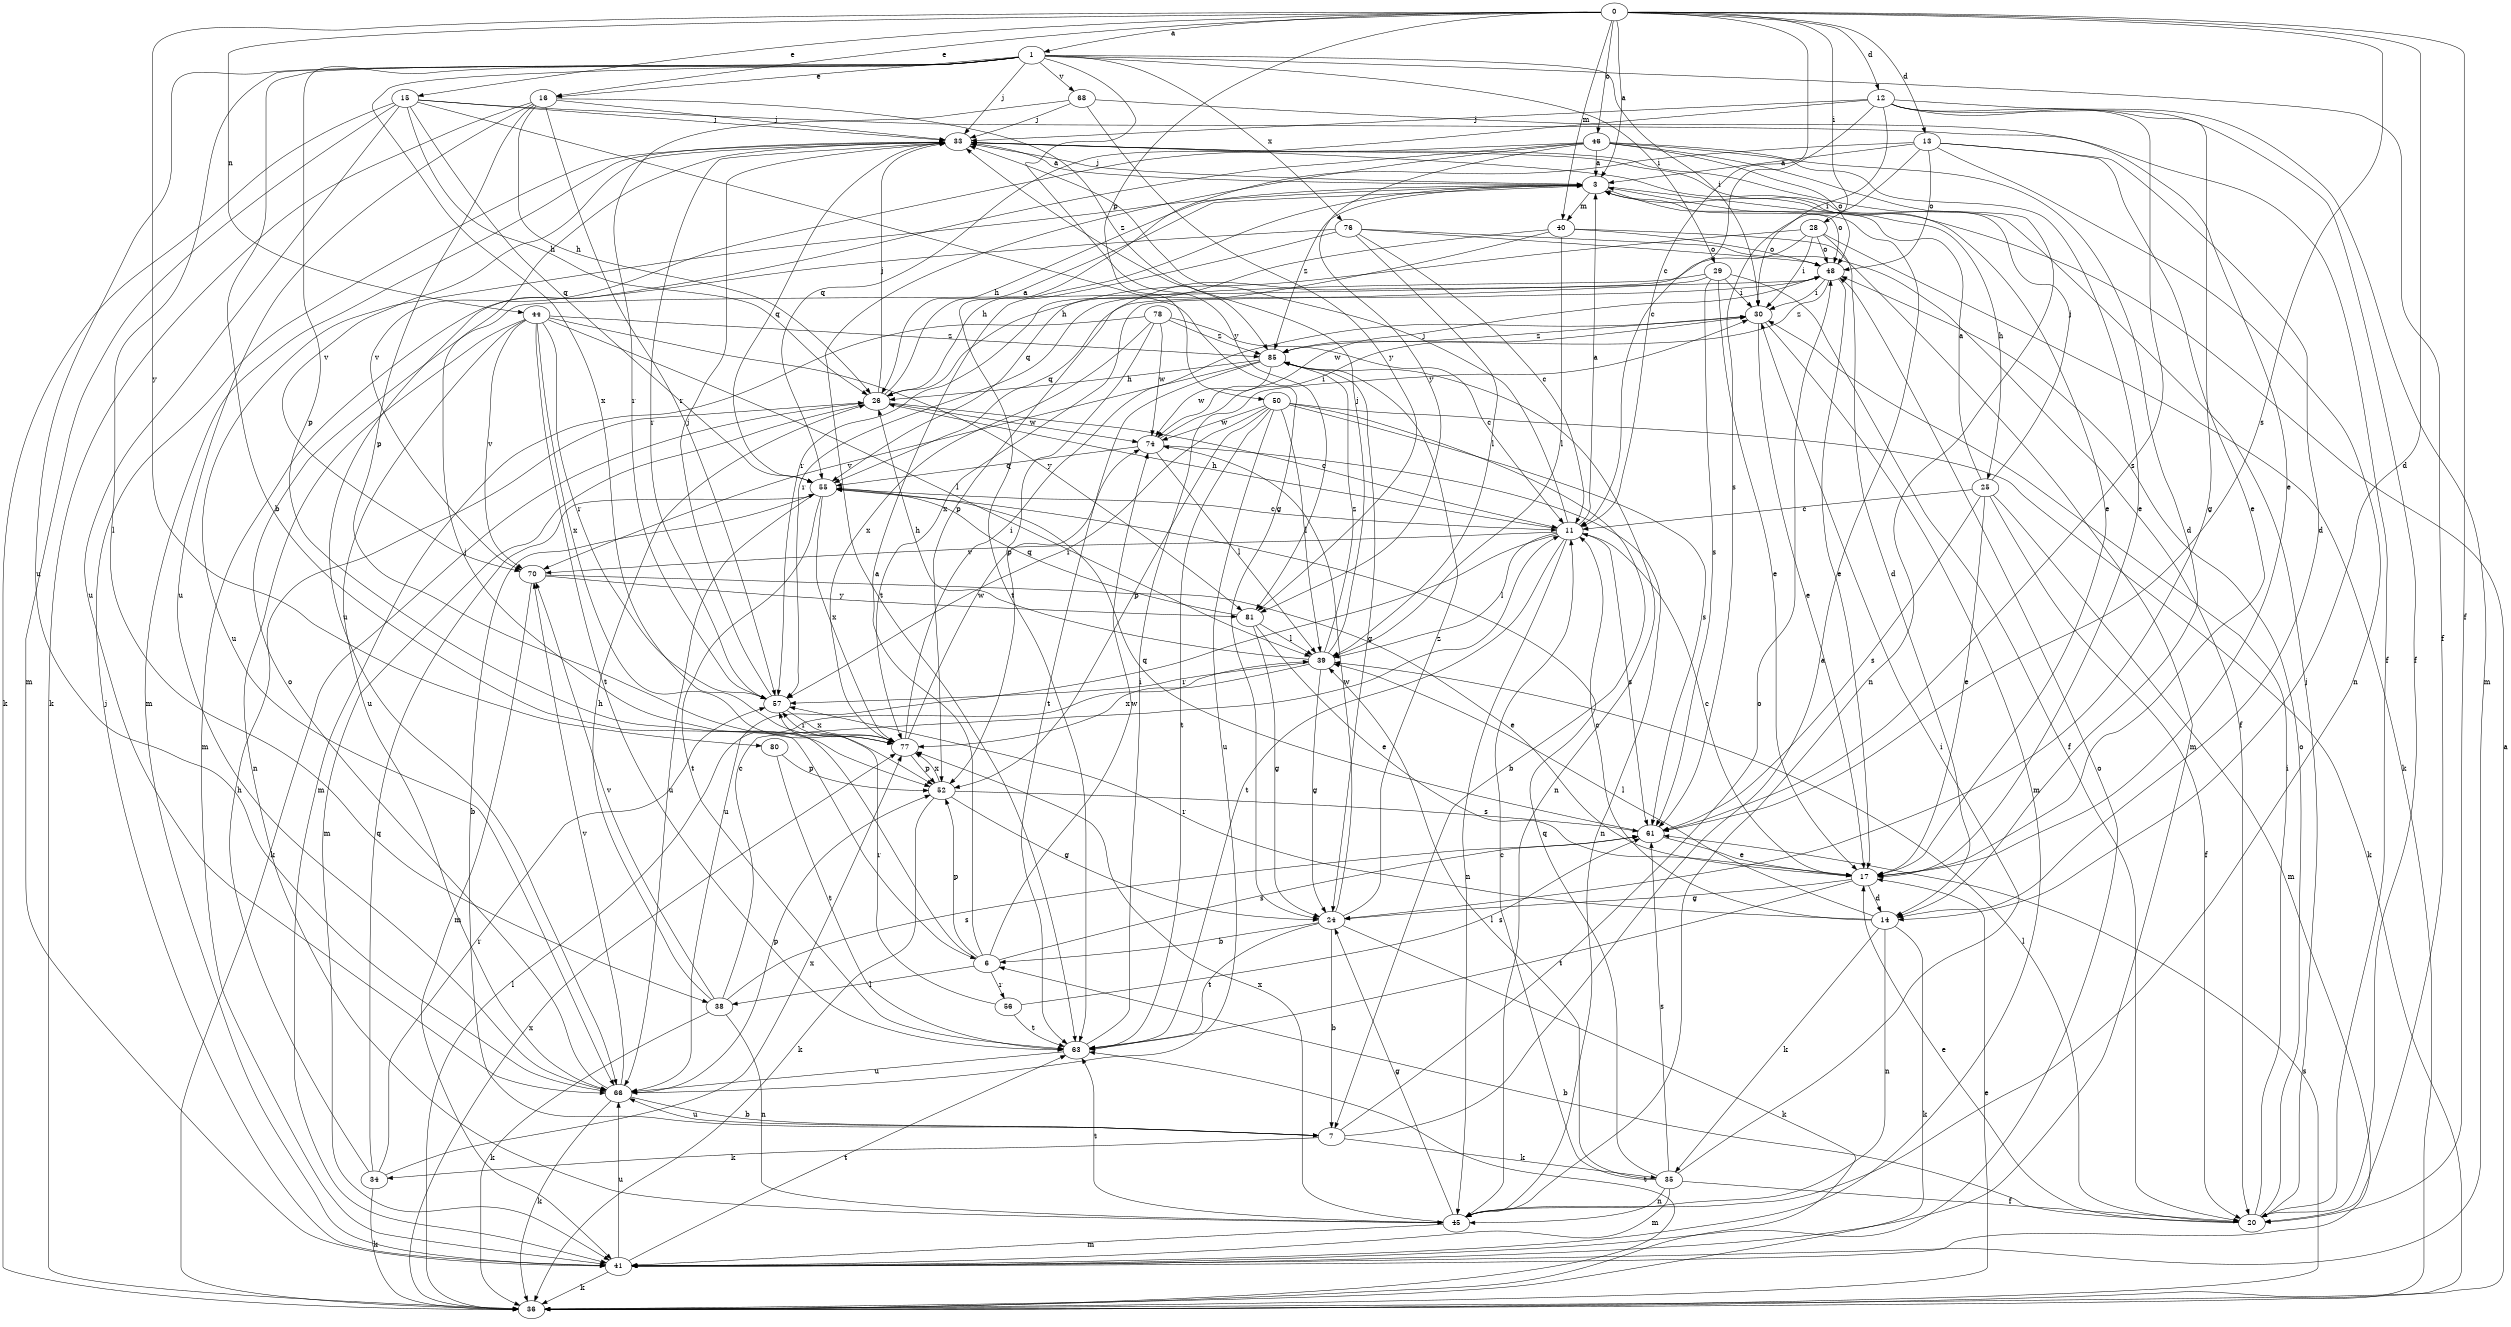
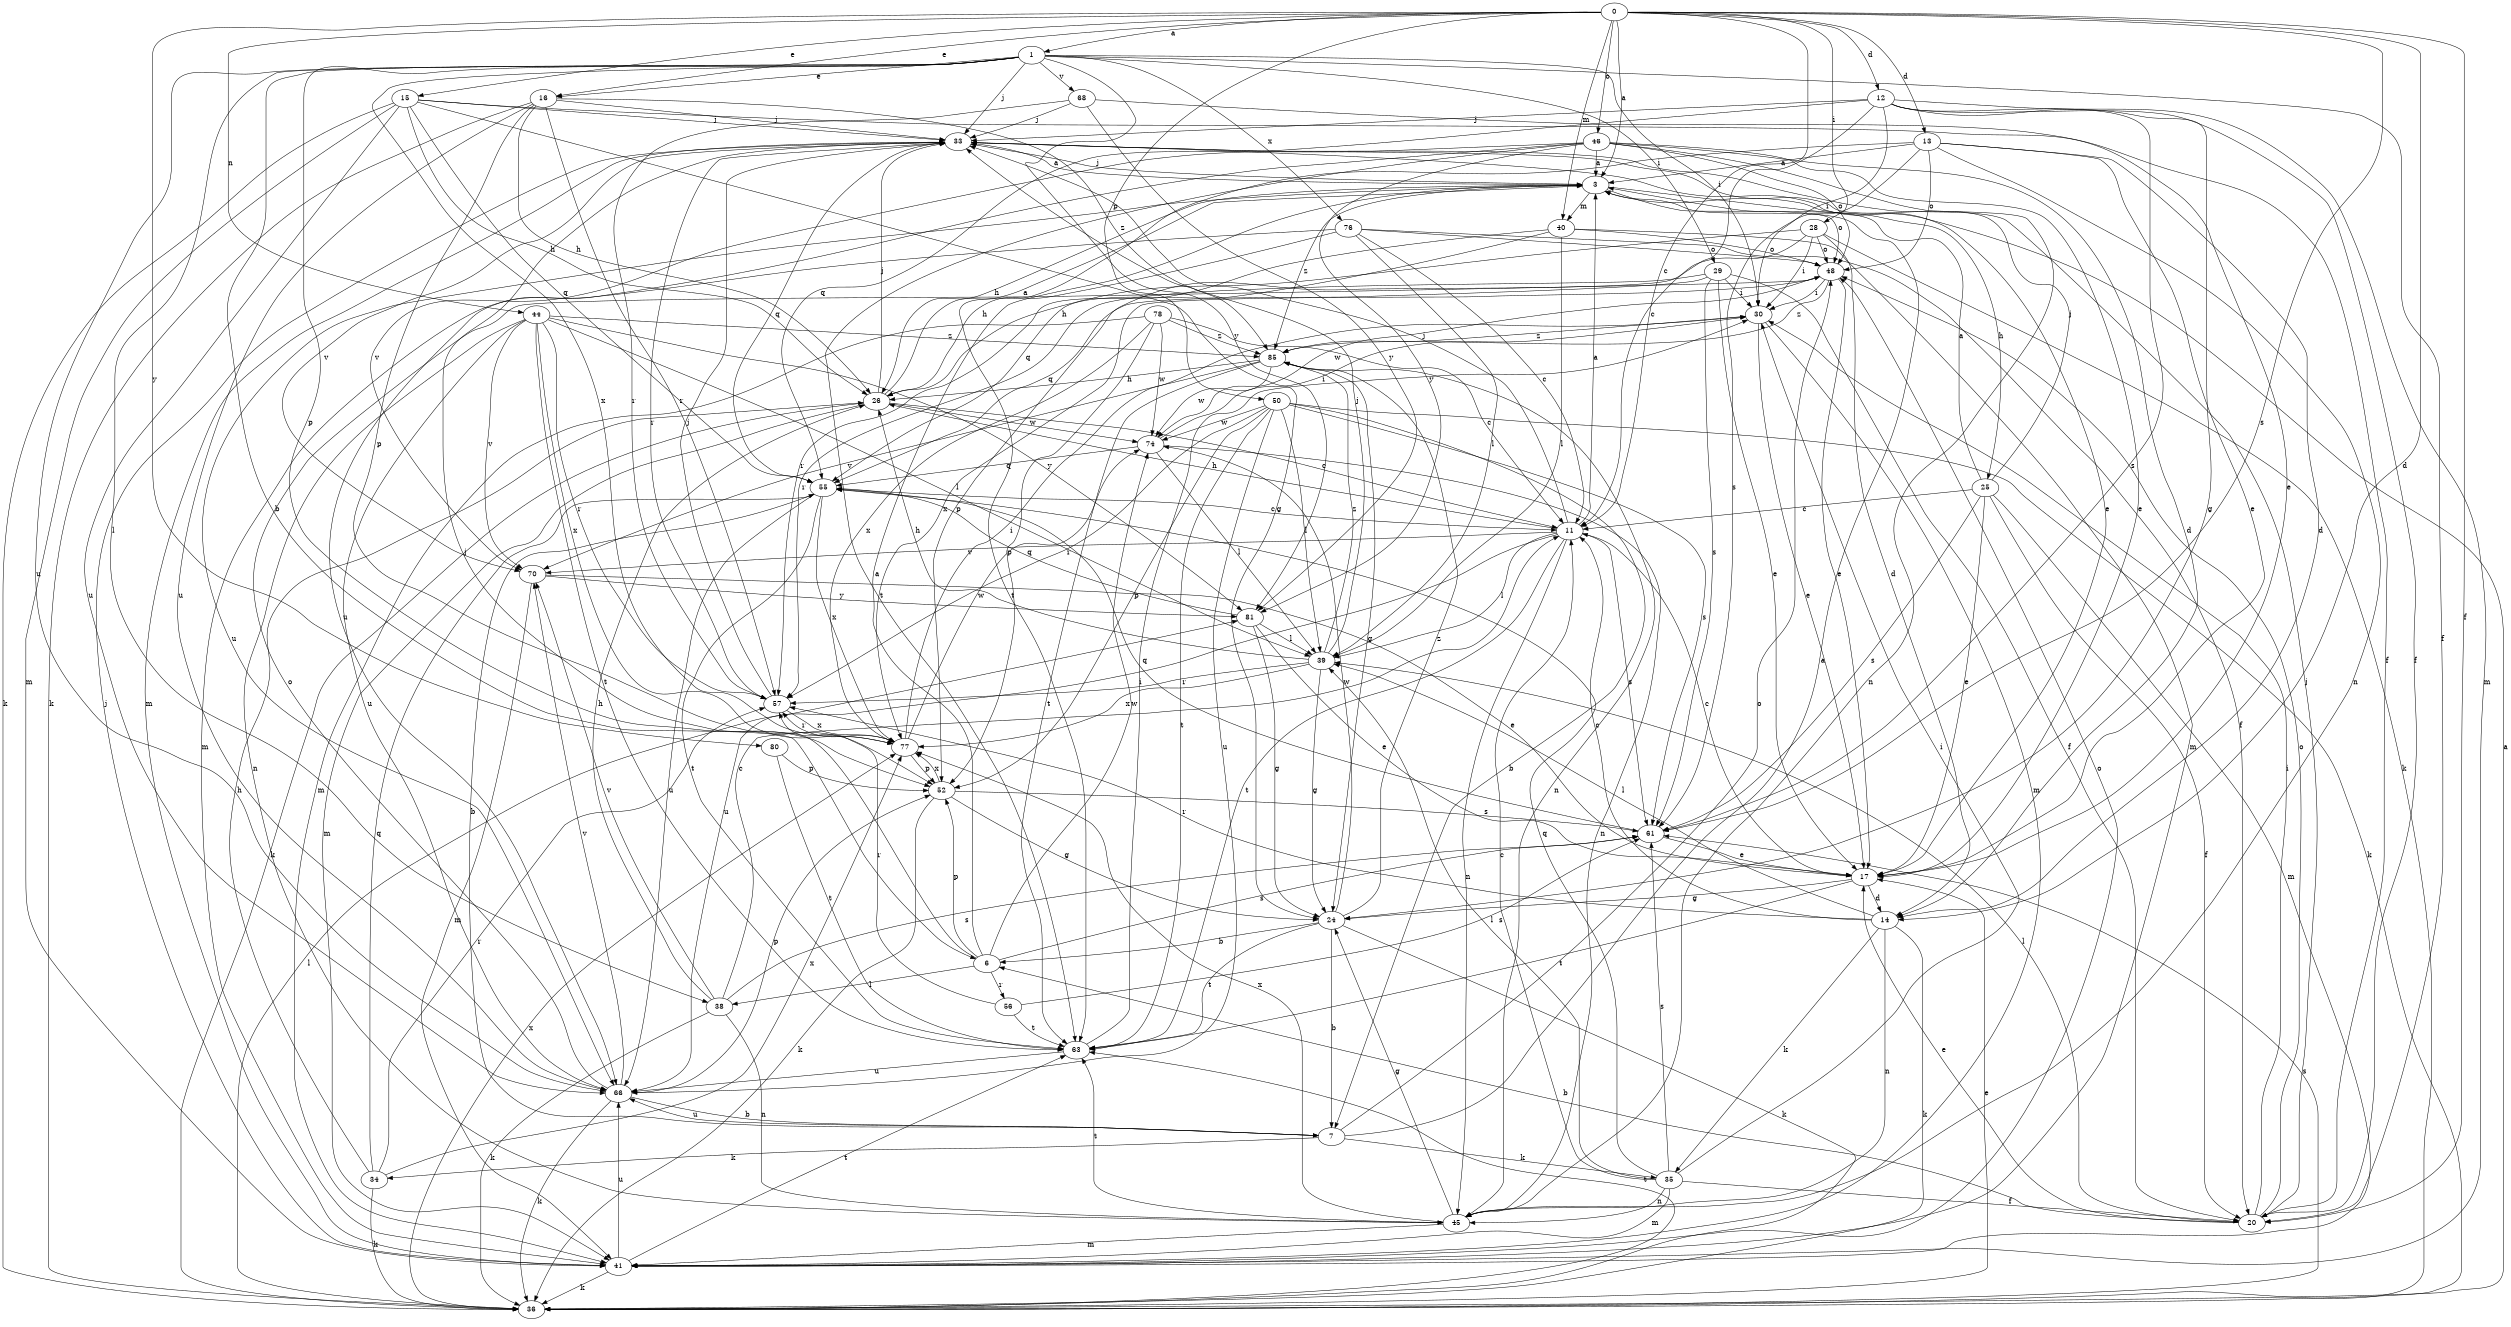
edge "36" -> "39": now "36" -> "81"
